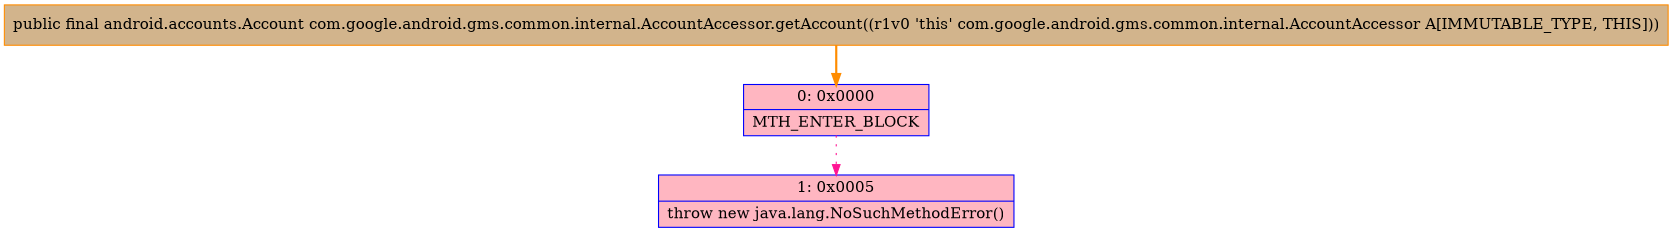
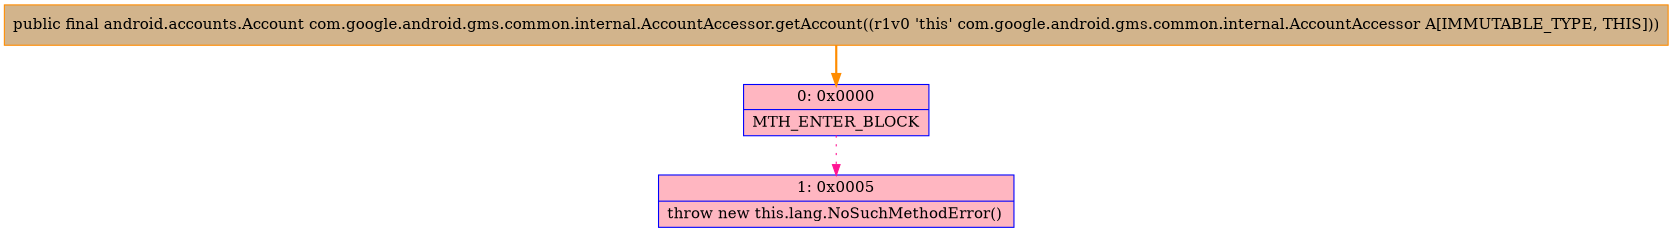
node "1: 0x0005": text "throw new java.lang.NoSuchMethodError()" -> "throw new this.lang.NoSuchMethodError()"
